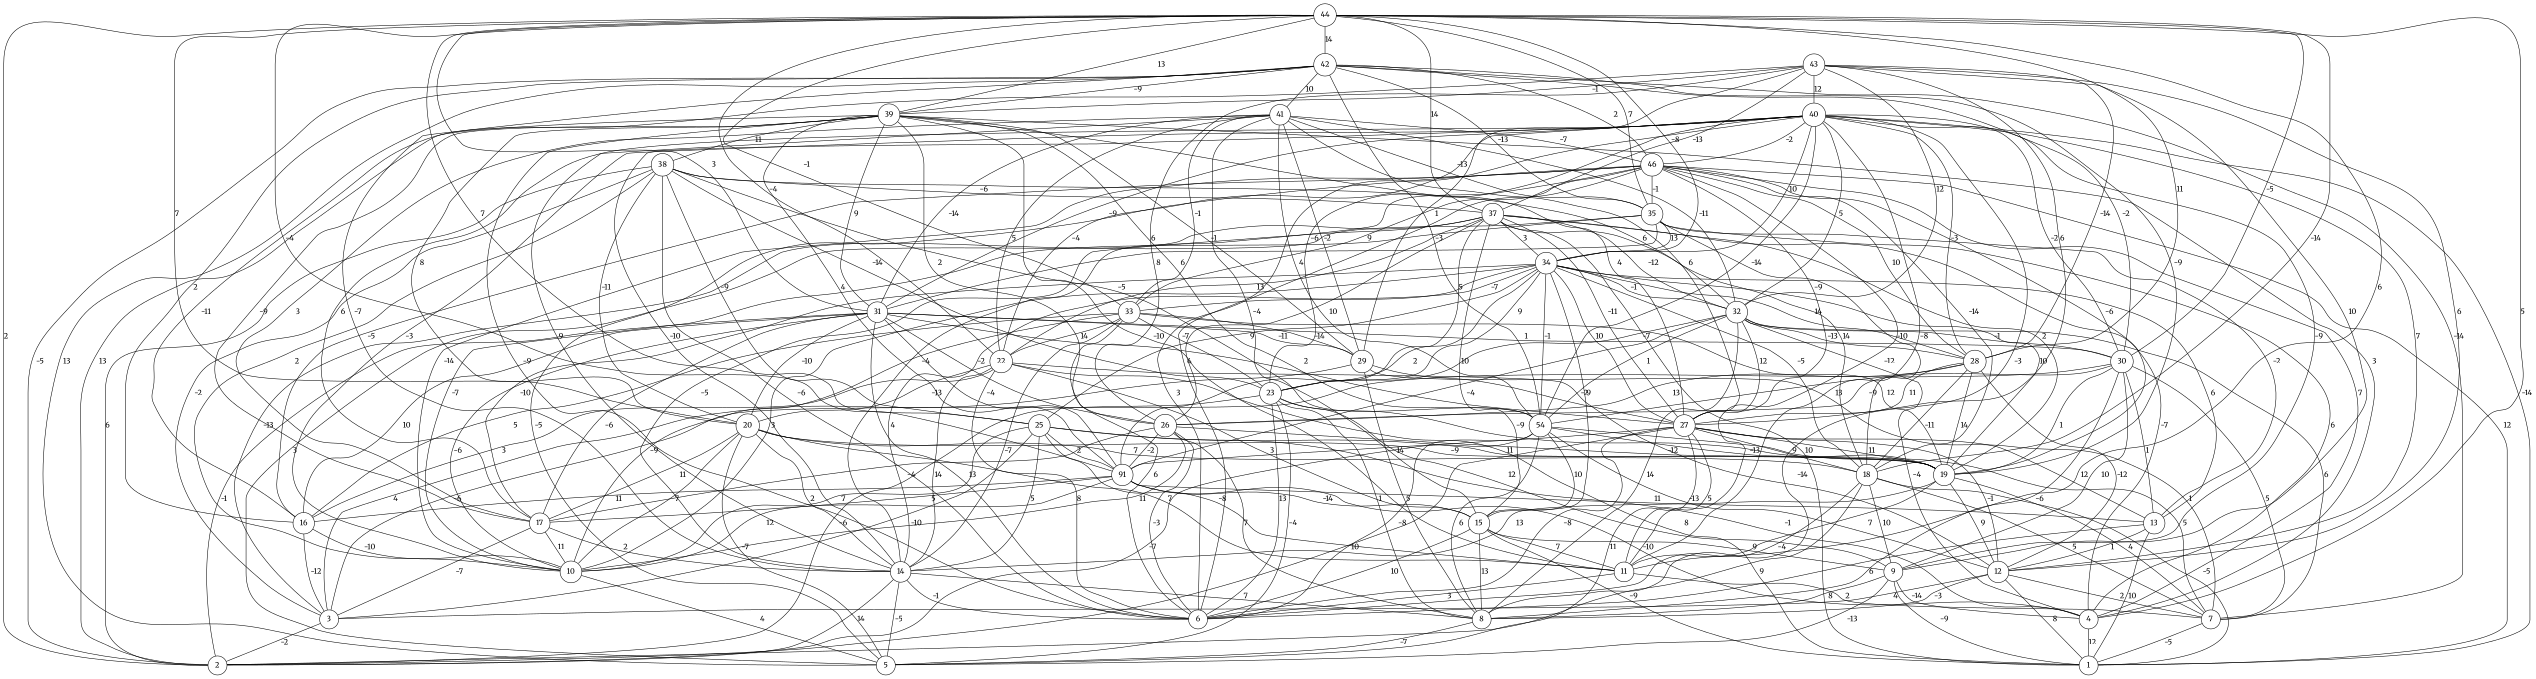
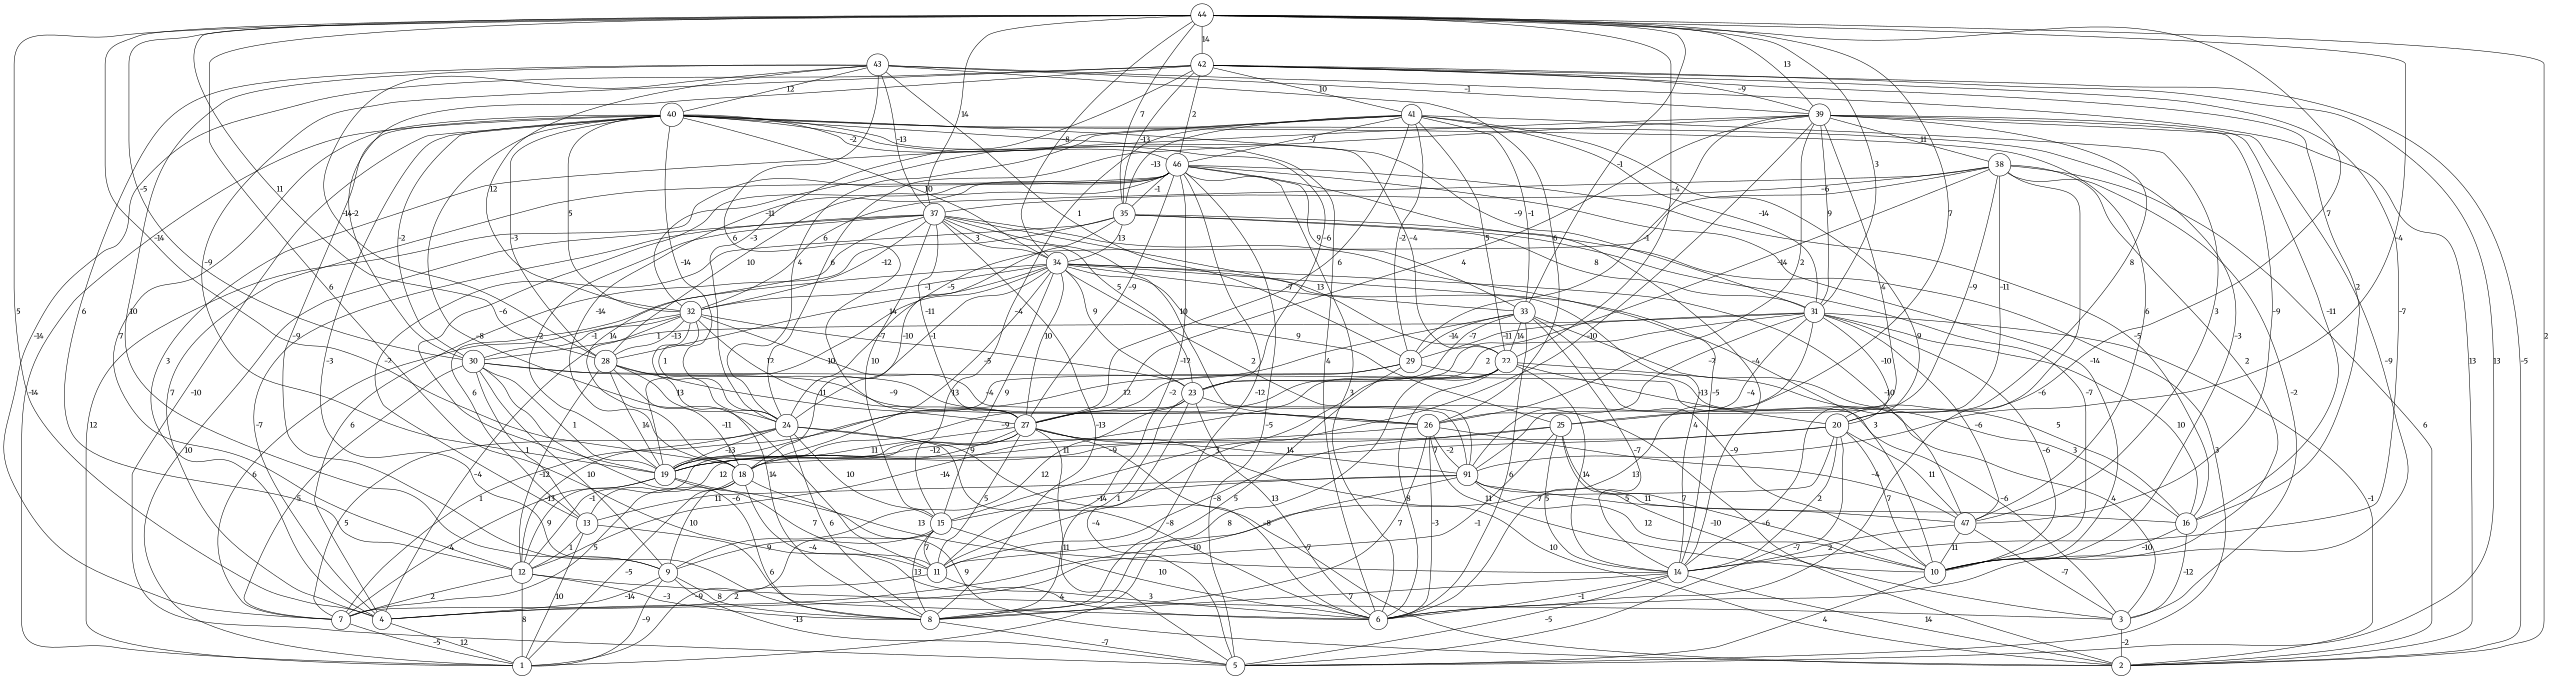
edge "40" -- "14": now "40" -- "5"
edge "37" -- "3": now "37" -- "8"
edge "46" -- "8": added, label "-12"
node "54": label "54" -> "24"
edge "25" -- "91": removed, label "2"
node "17": label "17" -> "47"
